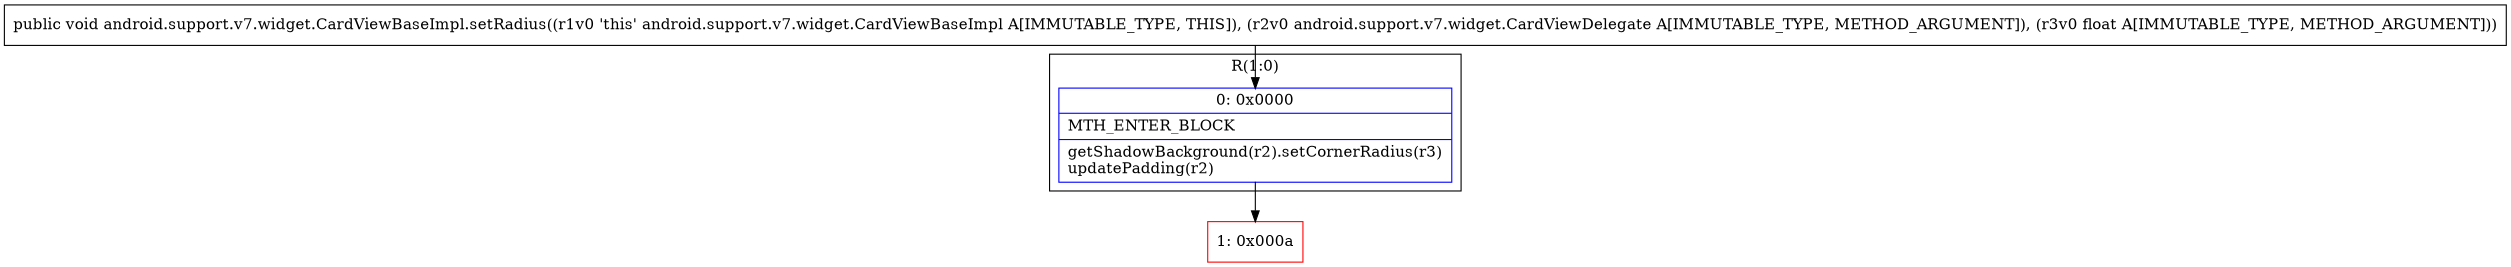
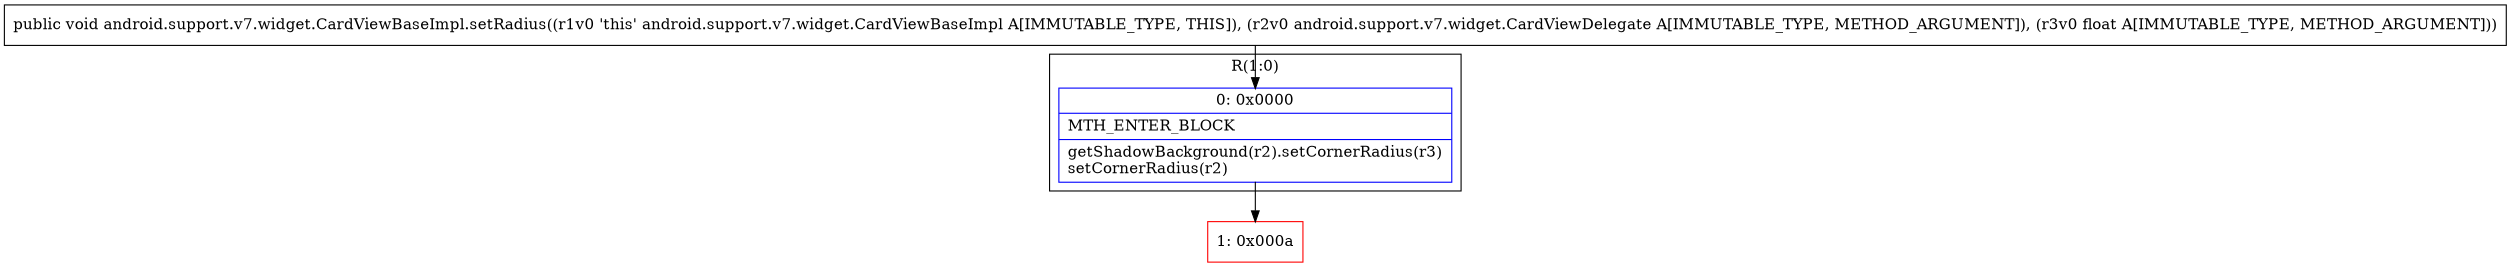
node "0: 0x0000": text "updatePadding(r2)" -> "setCornerRadius(r2)"
